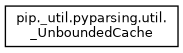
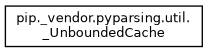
node "pip._util.pyparsing.util. _UnboundedCache": label "pip._util.pyparsing.util. _UnboundedCache" -> "pip._vendor.pyparsing.util. _UnboundedCache"
